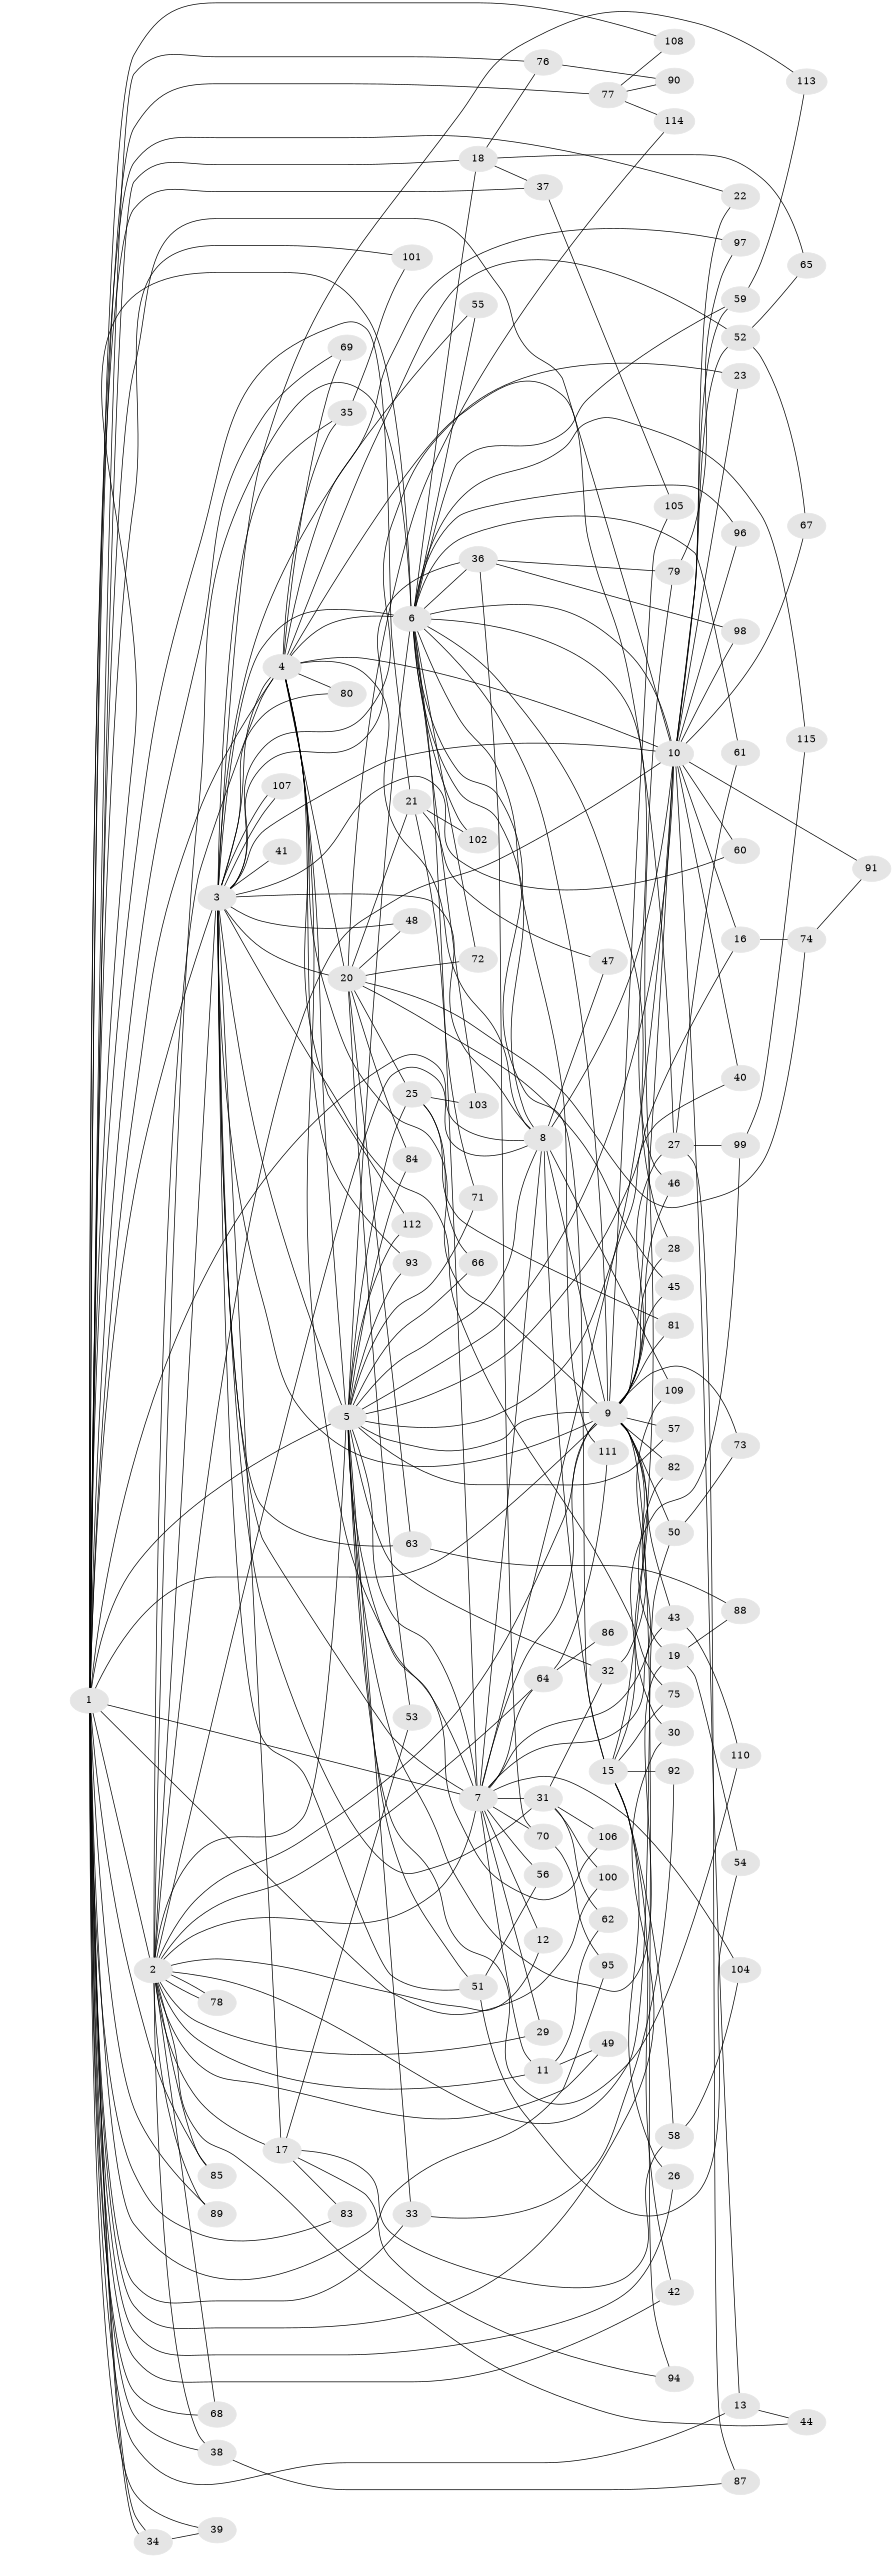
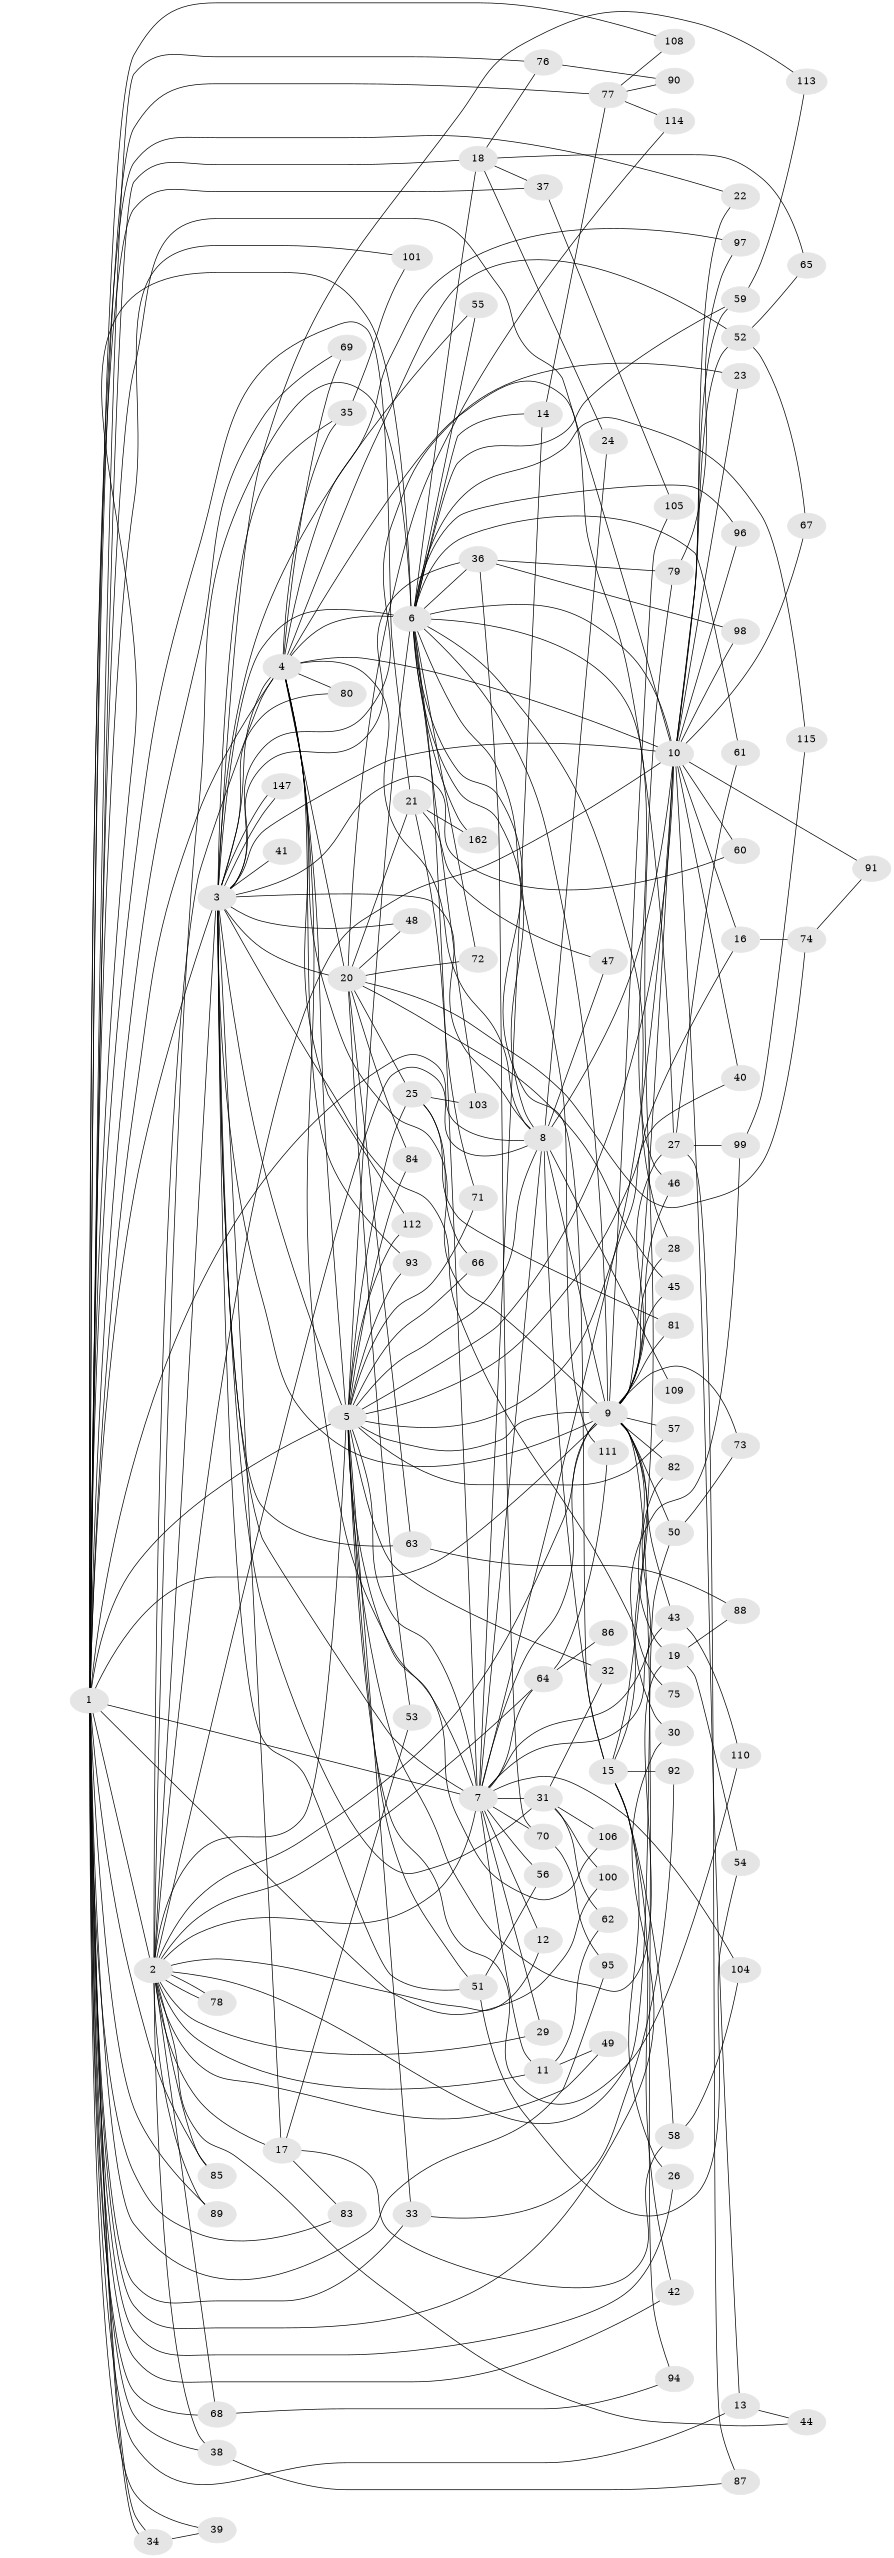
node "14": added
node "24": added
node "107": label "107" -> "147"
node "102": label "102" -> "162"
edge "109" -- "32": removed
edge "75" -- "15": removed
edge "17" -- "94": now "68" -- "94"
